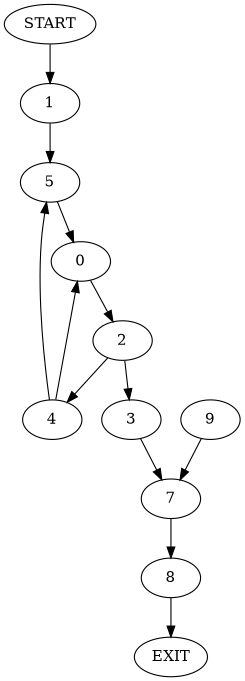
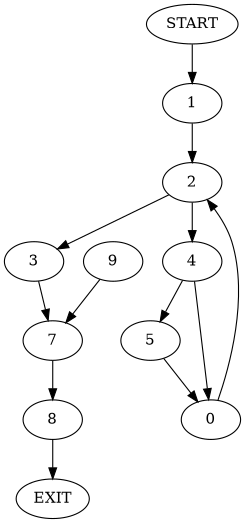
edge "1" -> "5": now "1" -> "2"
